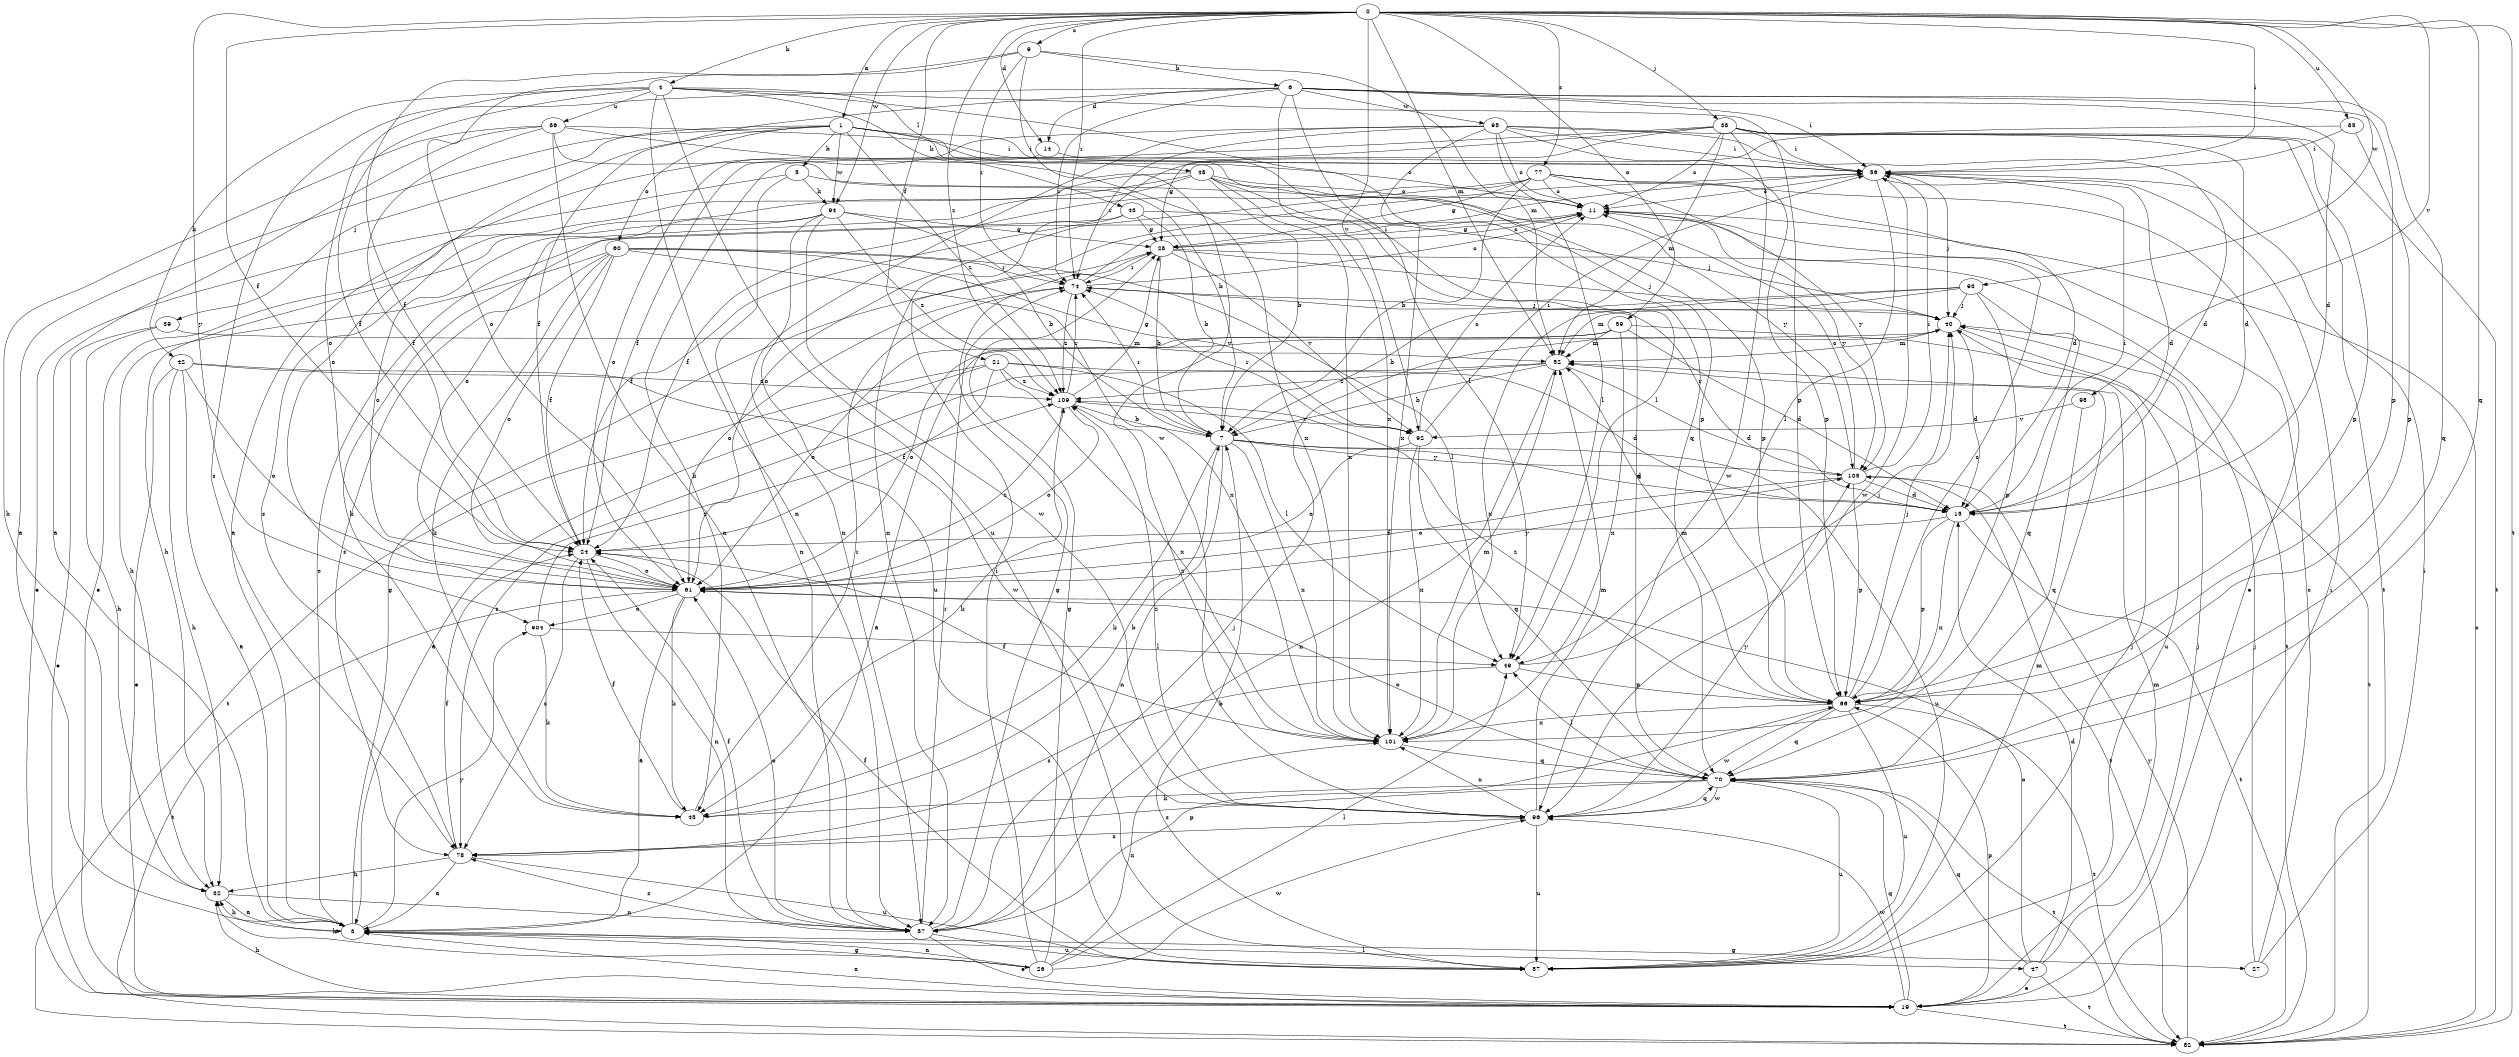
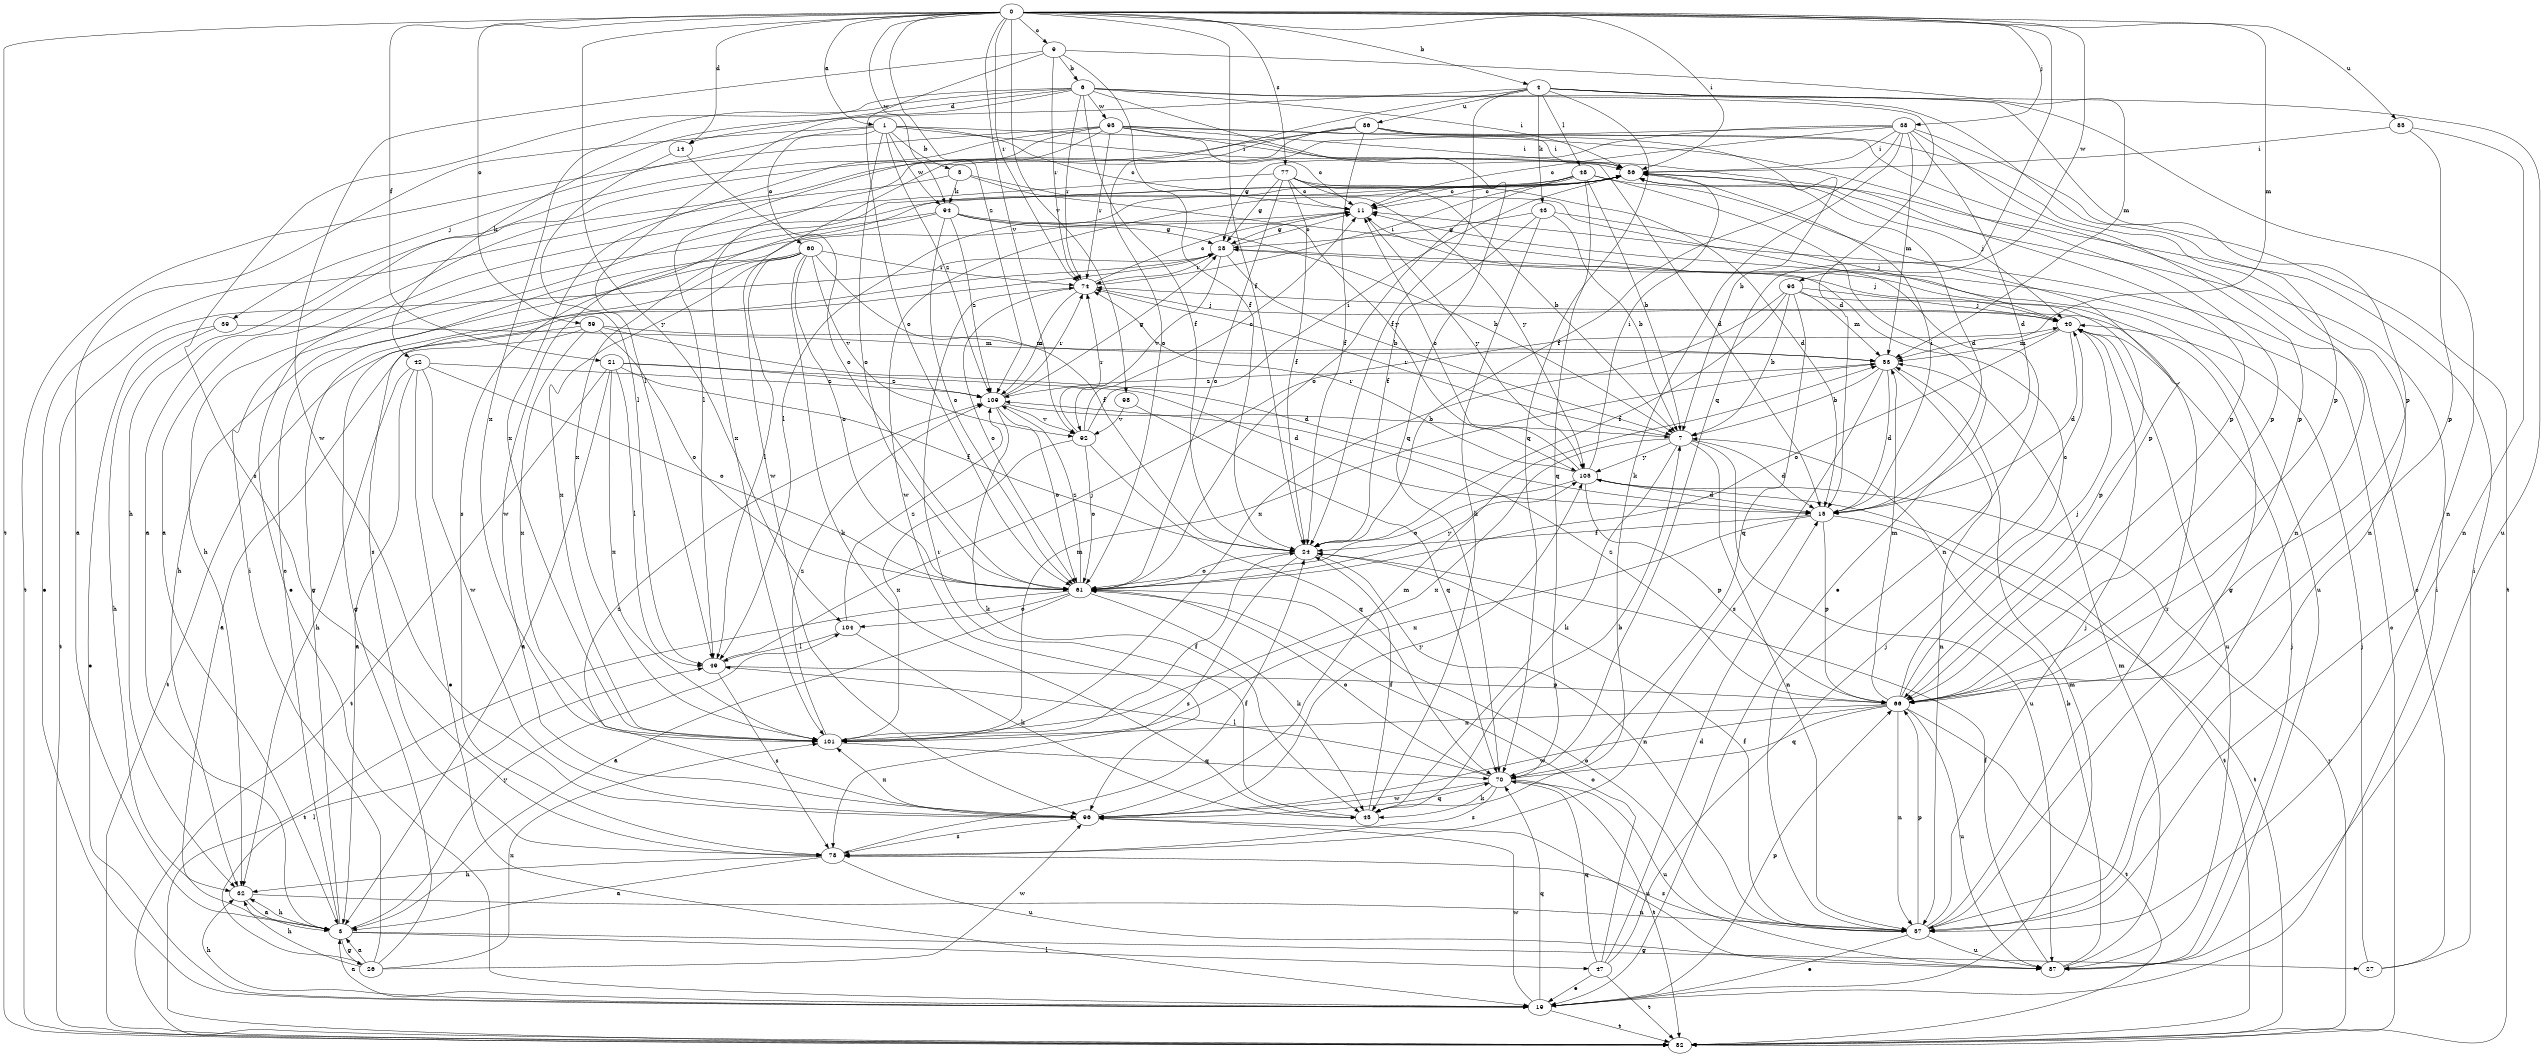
node "52": label "52" -> "53"
edge "93" -> "24": added, label "f"
node "904": label "904" -> "104"
edge "66" -> "57": added, label "n"
